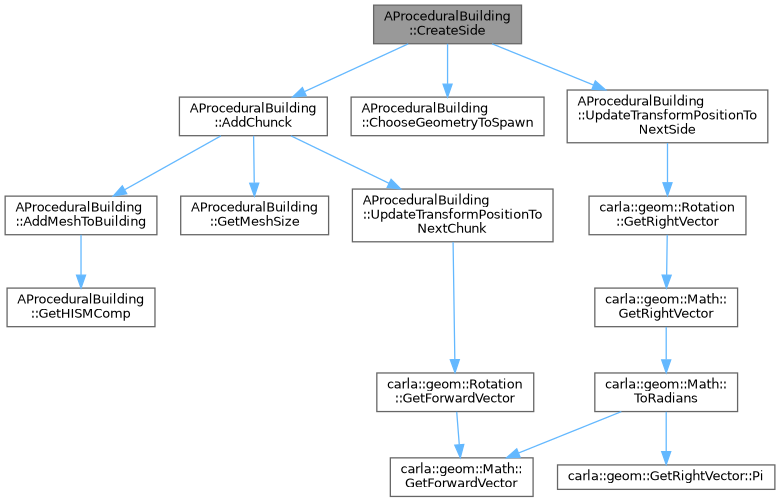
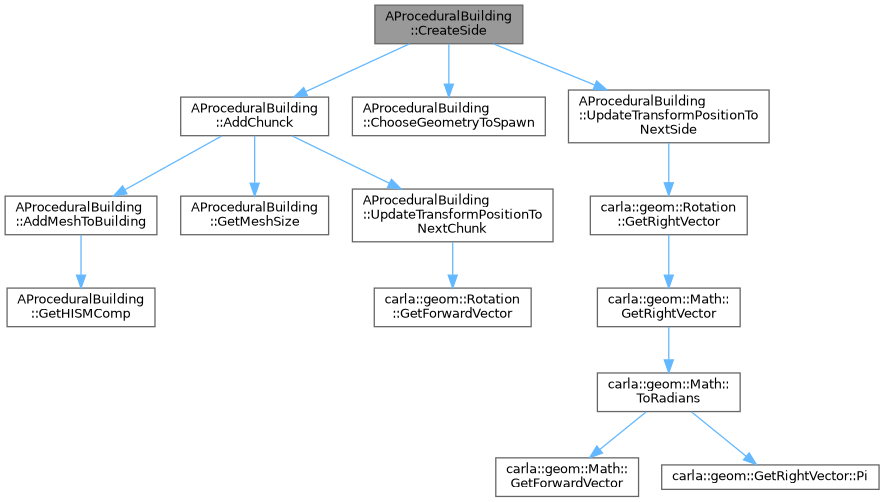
edge "carla::geom::Rotation ::GetForwardVector" -> "carla::geom::Math:: GetForwardVector": removed
